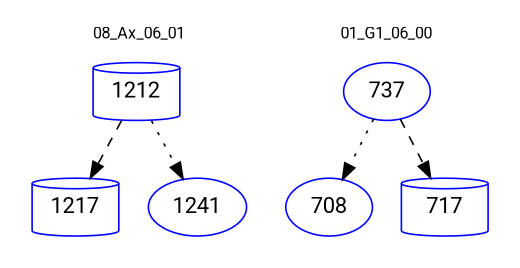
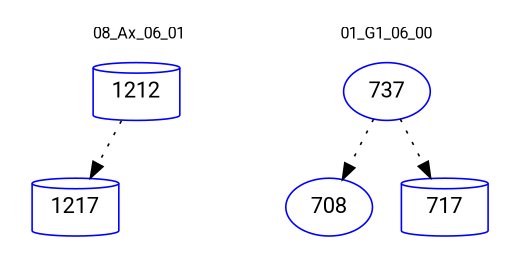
edge "737" -> "717": style dashed -> dotted
edge "1212" -> "1217": style dashed -> dotted
node "1241": removed
